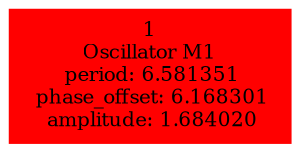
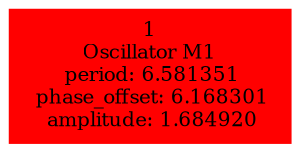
node "1": text "amplitude: 1.684020" -> "amplitude: 1.684920"
